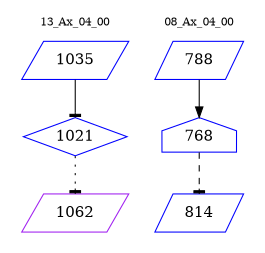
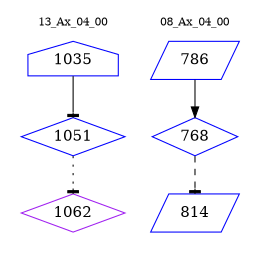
node "1035": shape parallelogram -> house
node "788": label "788" -> "786"
node "1021": label "1021" -> "1051"
node "768": shape house -> diamond
node "1062": shape parallelogram -> diamond
